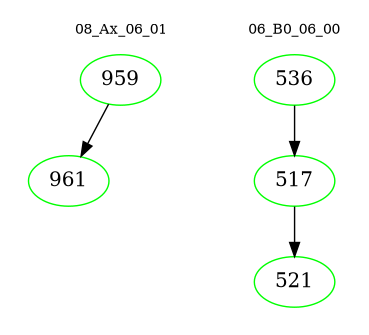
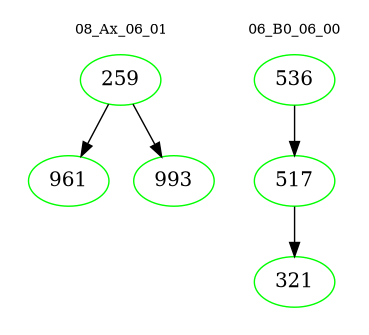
node "959": label "959" -> "259"
node "993": added
node "521": label "521" -> "321"
